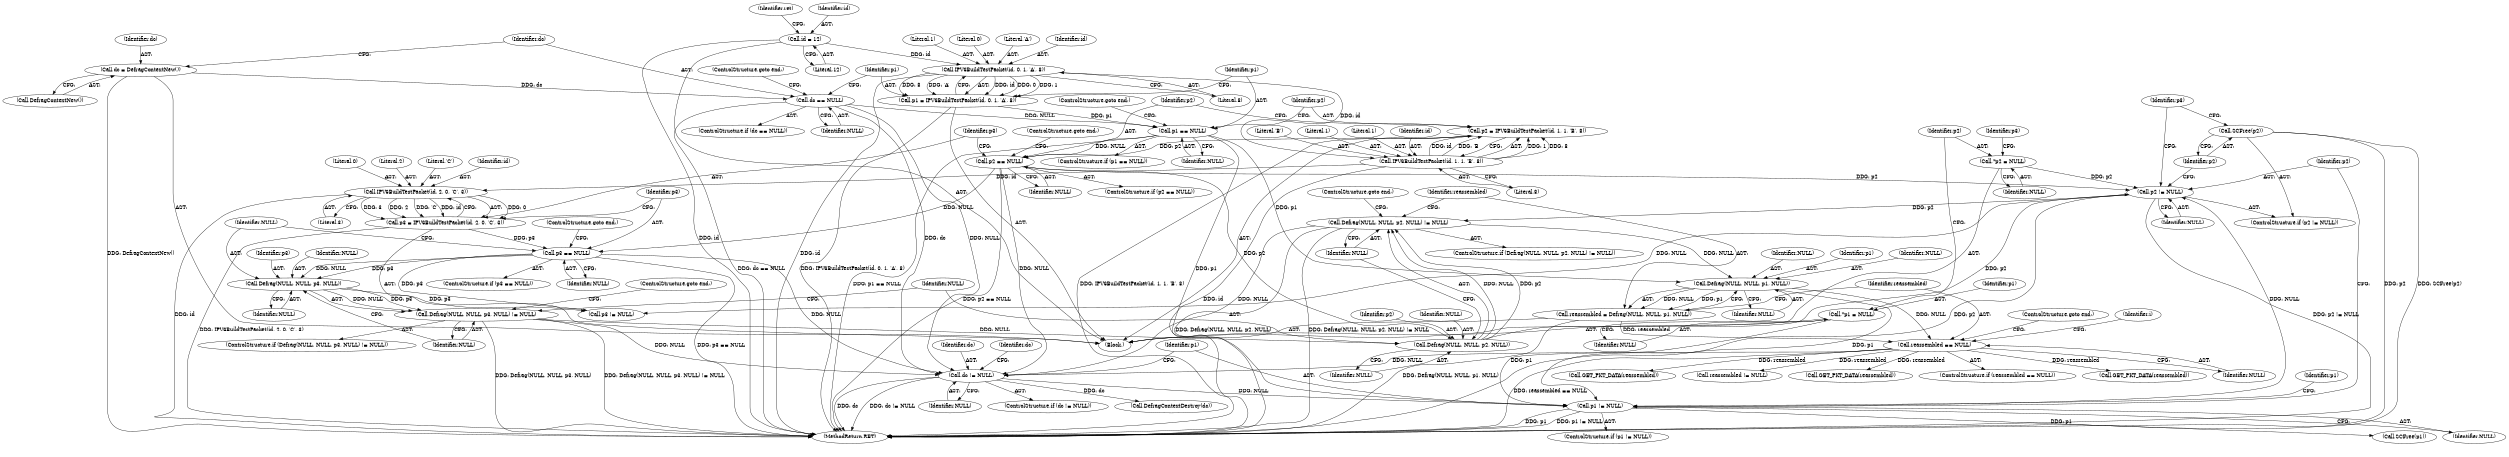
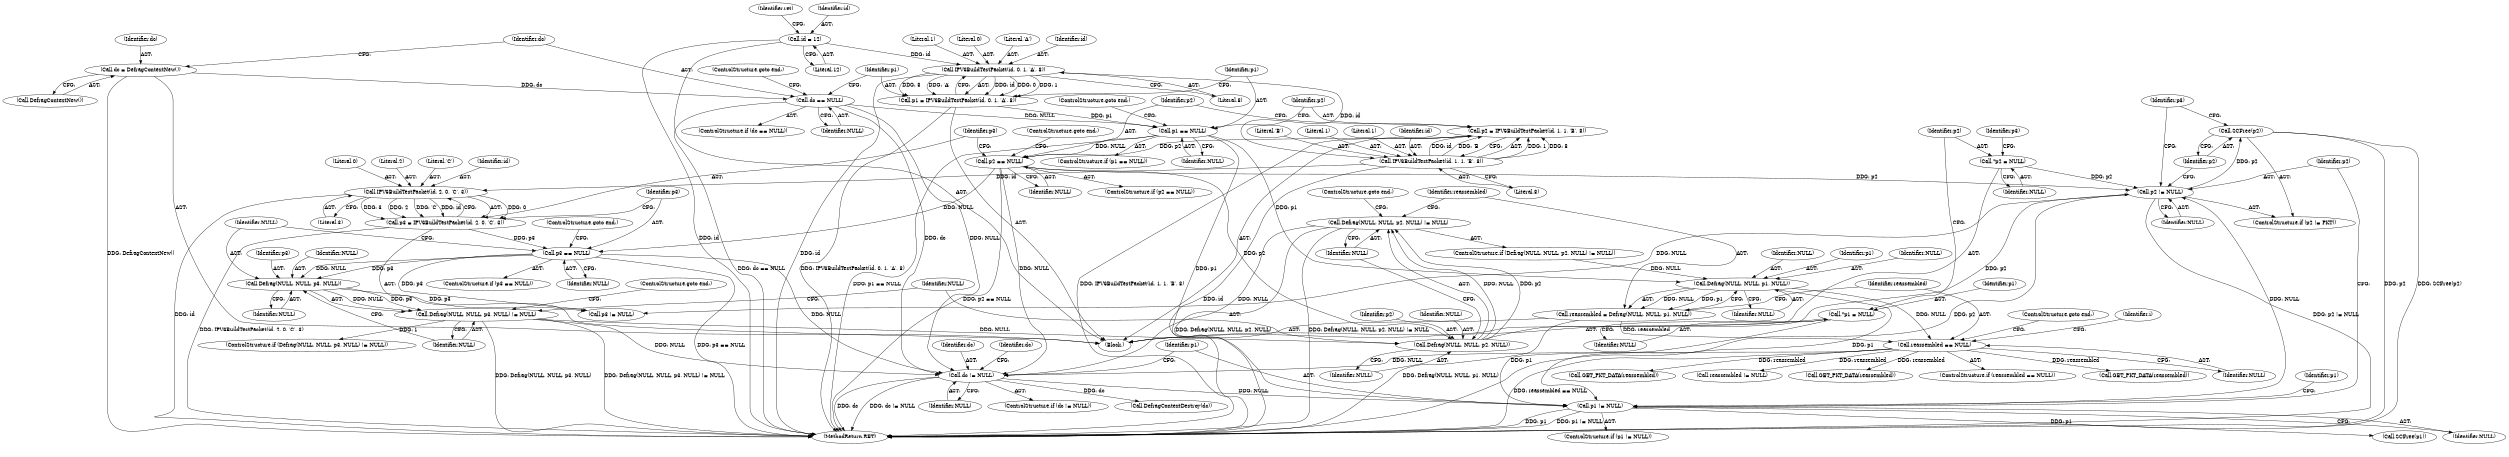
edge "(Call,p2 != NULL)" -> "(Call,Defrag(NULL, NULL, p2, NULL) != NULL)": now "(Call,p2 != NULL)" -> "(Call,SCFree(p2))"
node "(ControlStructure,if (p2 != NULL))": label "(ControlStructure,if (p2 != NULL))" -> "(ControlStructure,if (p2 != PKT))"
edge "(Call,Defrag(NULL, NULL, p2, NULL) != NULL)" -> "(Call,Defrag(NULL, NULL, p1, NULL))": now "(ControlStructure,if (Defrag(NULL, NULL, p2, NULL) != NULL))" -> "(Call,Defrag(NULL, NULL, p1, NULL))"
edge "(Call,Defrag(NULL, NULL, p3, NULL) != NULL)" -> "(ControlStructure,if (Defrag(NULL, NULL, p3, NULL) != NULL))": label "AST: " -> "DDG: 1"
